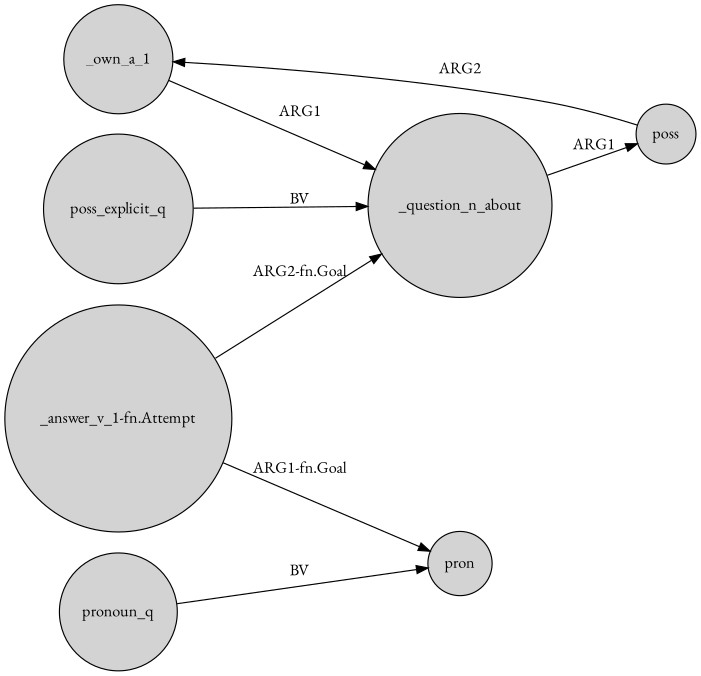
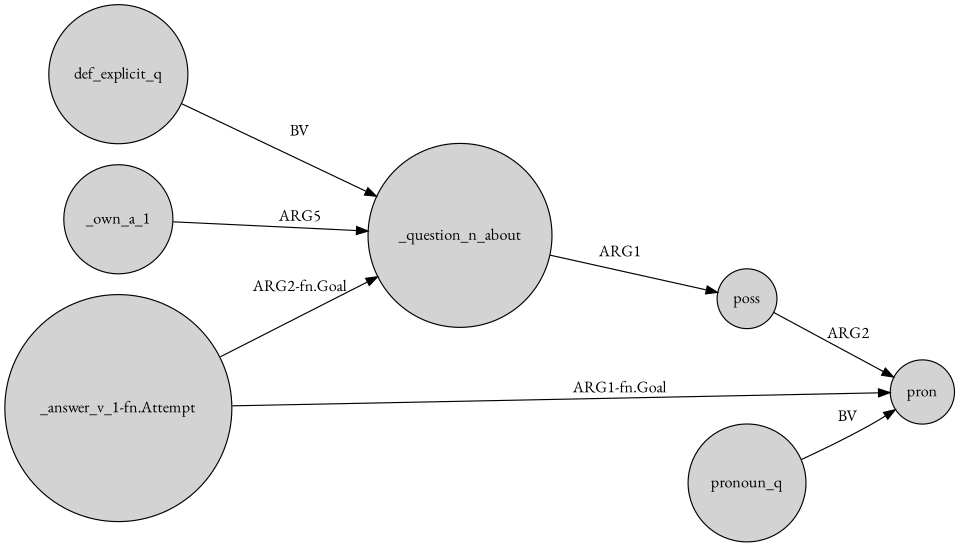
edge "poss" -> "_own_a_1": now "poss" -> "pron"
edge "_own_a_1" -> "_question_n_about": label "ARG1" -> "ARG5"
node "poss_explicit_q": label "poss_explicit_q" -> "def_explicit_q"
